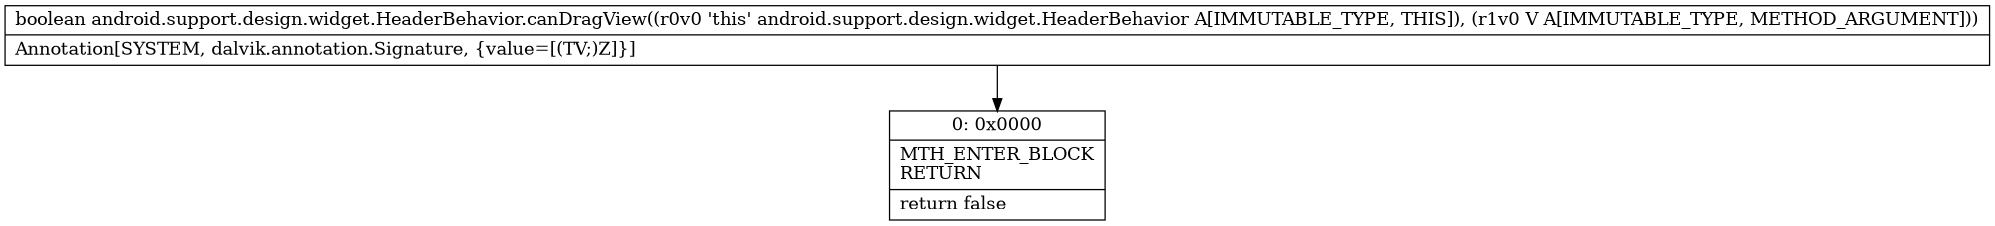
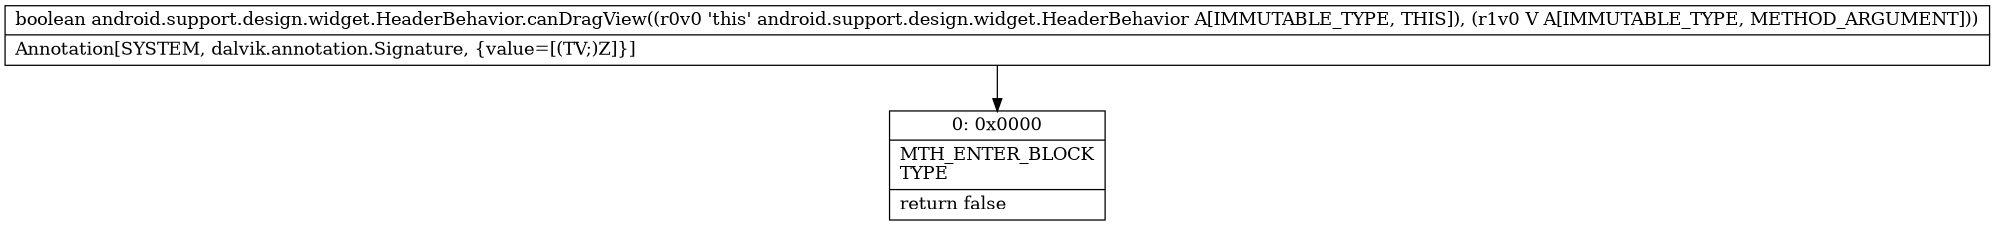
node "0: 0x0000": text "RETURN" -> "TYPE"
